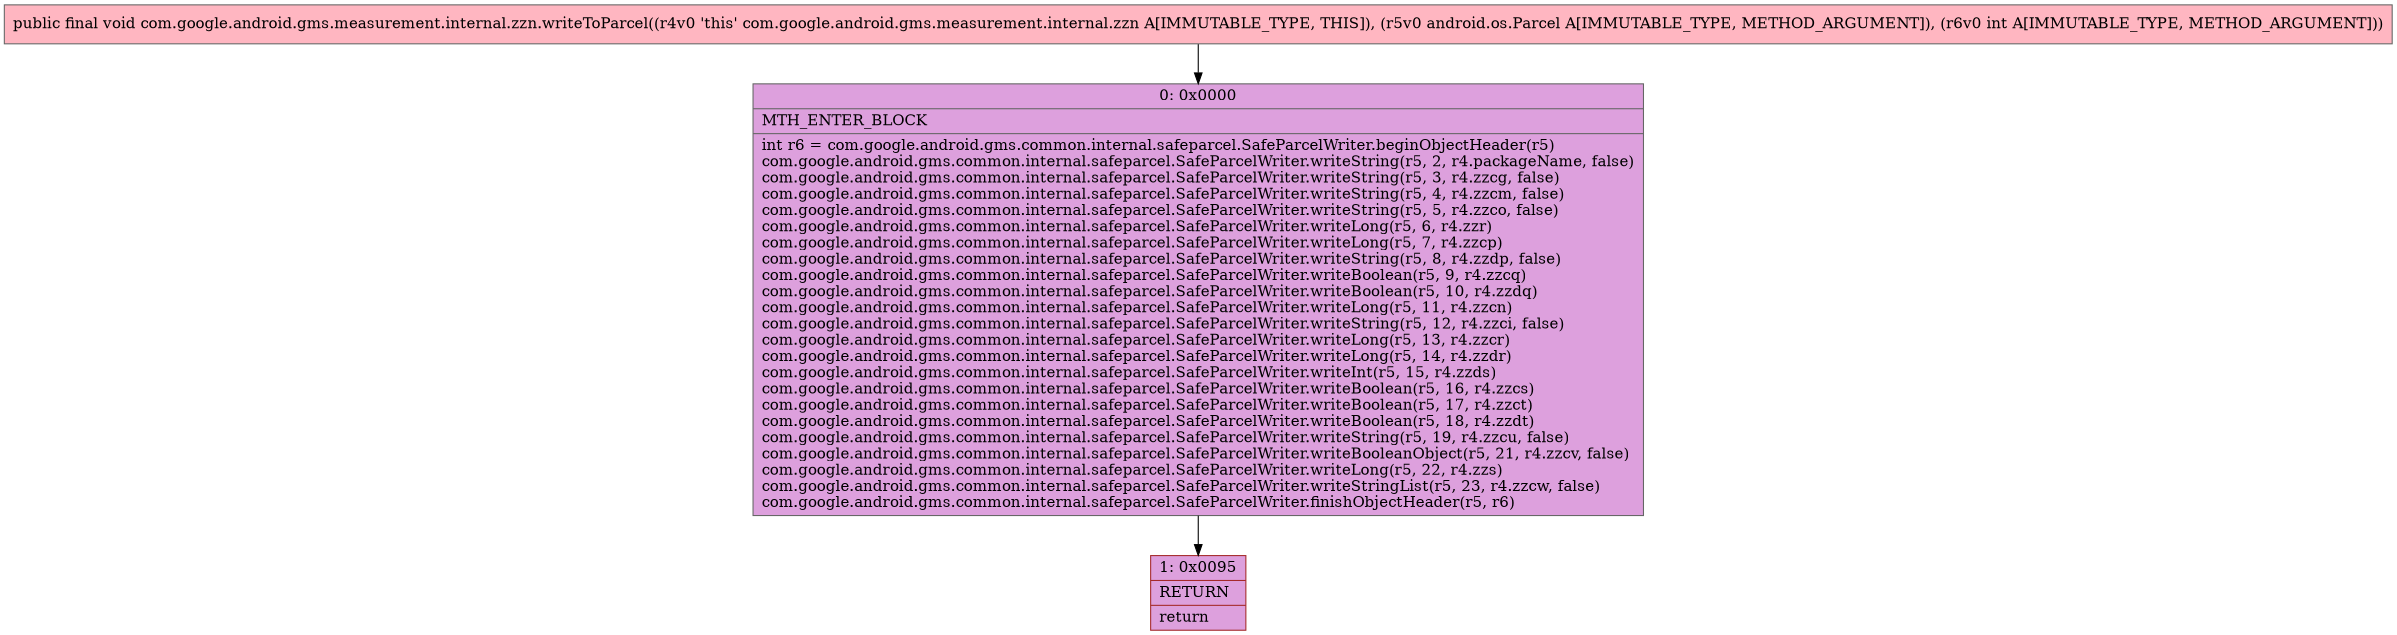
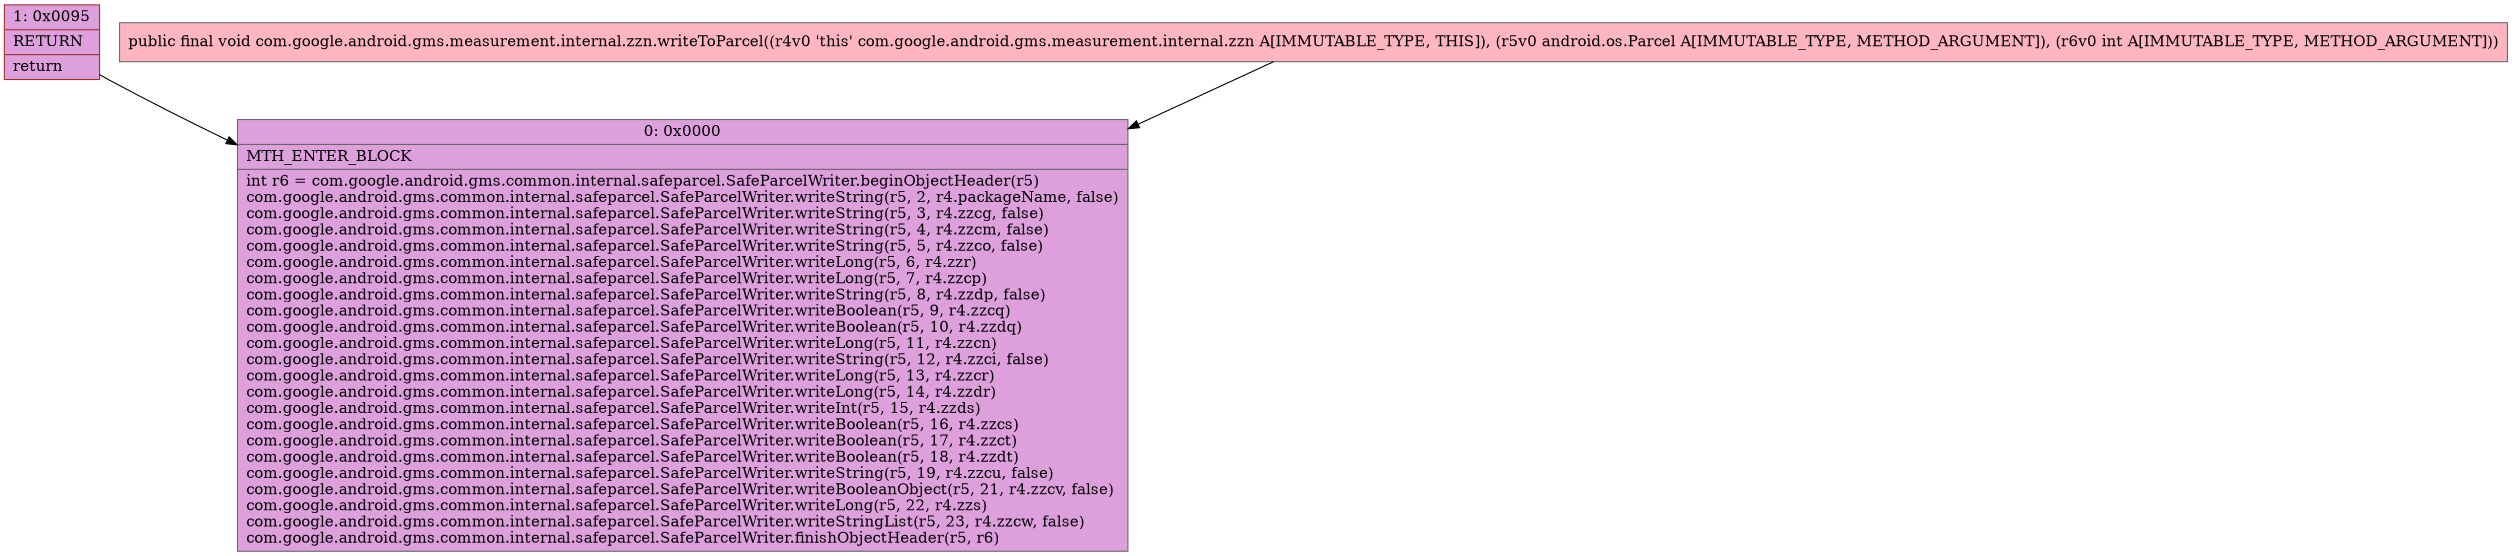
edge "0: 0x0000" -> "1: 0x0095": reversed
